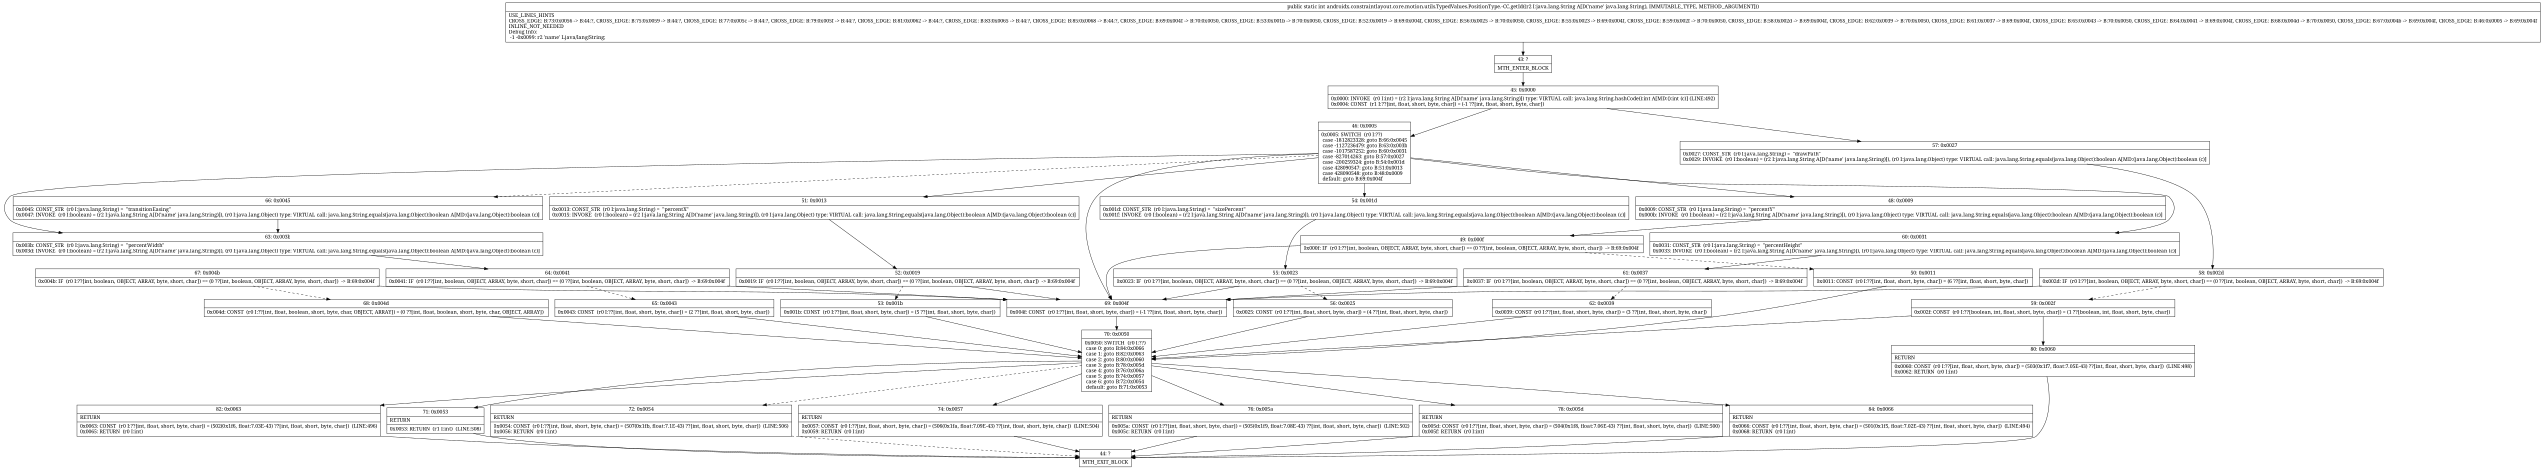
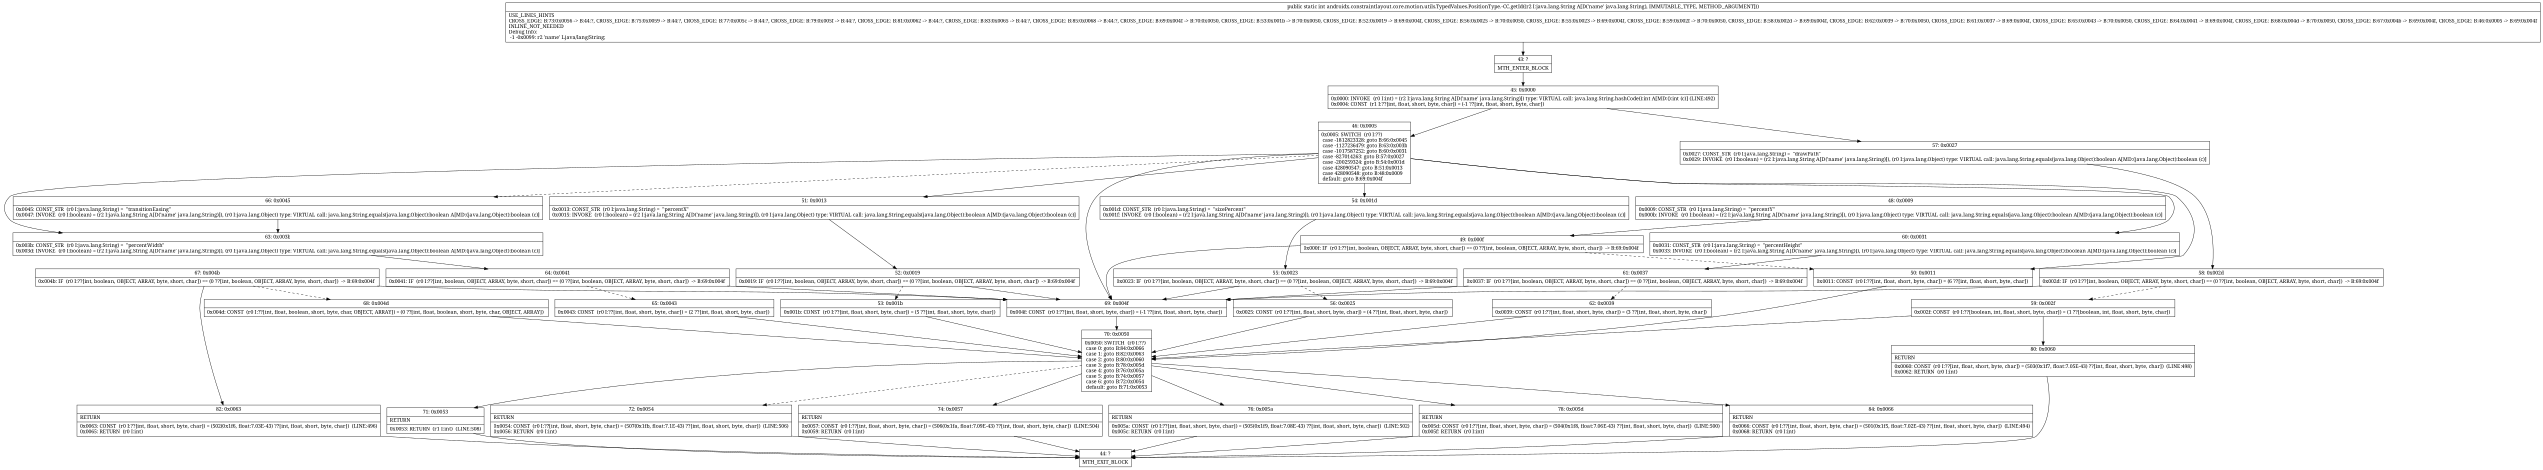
edge "46: 0x0005" -> "48: 0x0009": now "46: 0x0005" -> "50: 0x0011"
node "70: 0x0050": text "case 4: goto B:76:0x006a" -> "case 4: goto B:76:0x005a"
edge "70: 0x0050" -> "82: 0x0063": now "67: 0x004b" -> "82: 0x0063"
edge "72: 0x0054" -> "44: ?": style dashed -> solid
